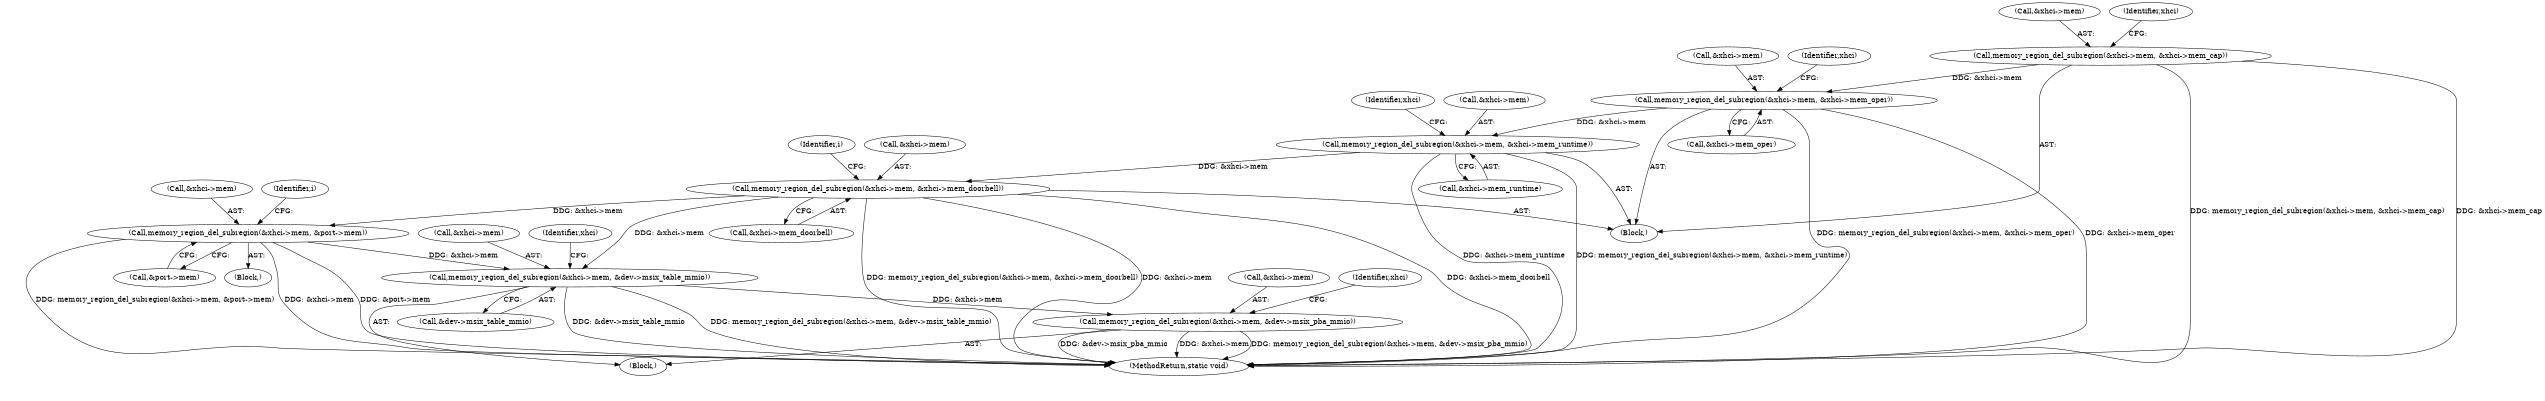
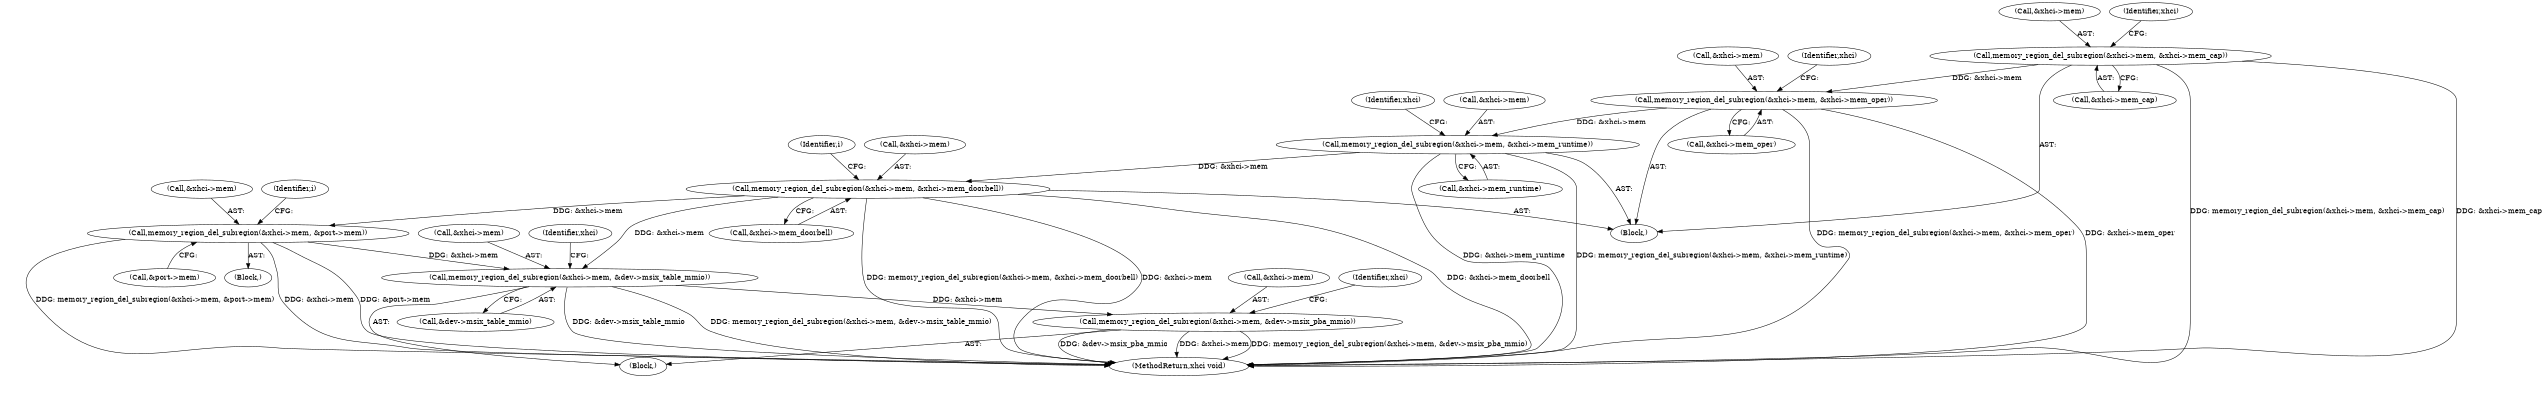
node "(Call,&xhci->mem_cap)": added
edge "(Call,memory_region_del_subregion(&xhci->mem, &port->mem))" -> "(Call,&port->mem)": removed, label "CFG:"
node "(MethodReturn,static void)": label "(MethodReturn,static void)" -> "(MethodReturn,xhci void)"
